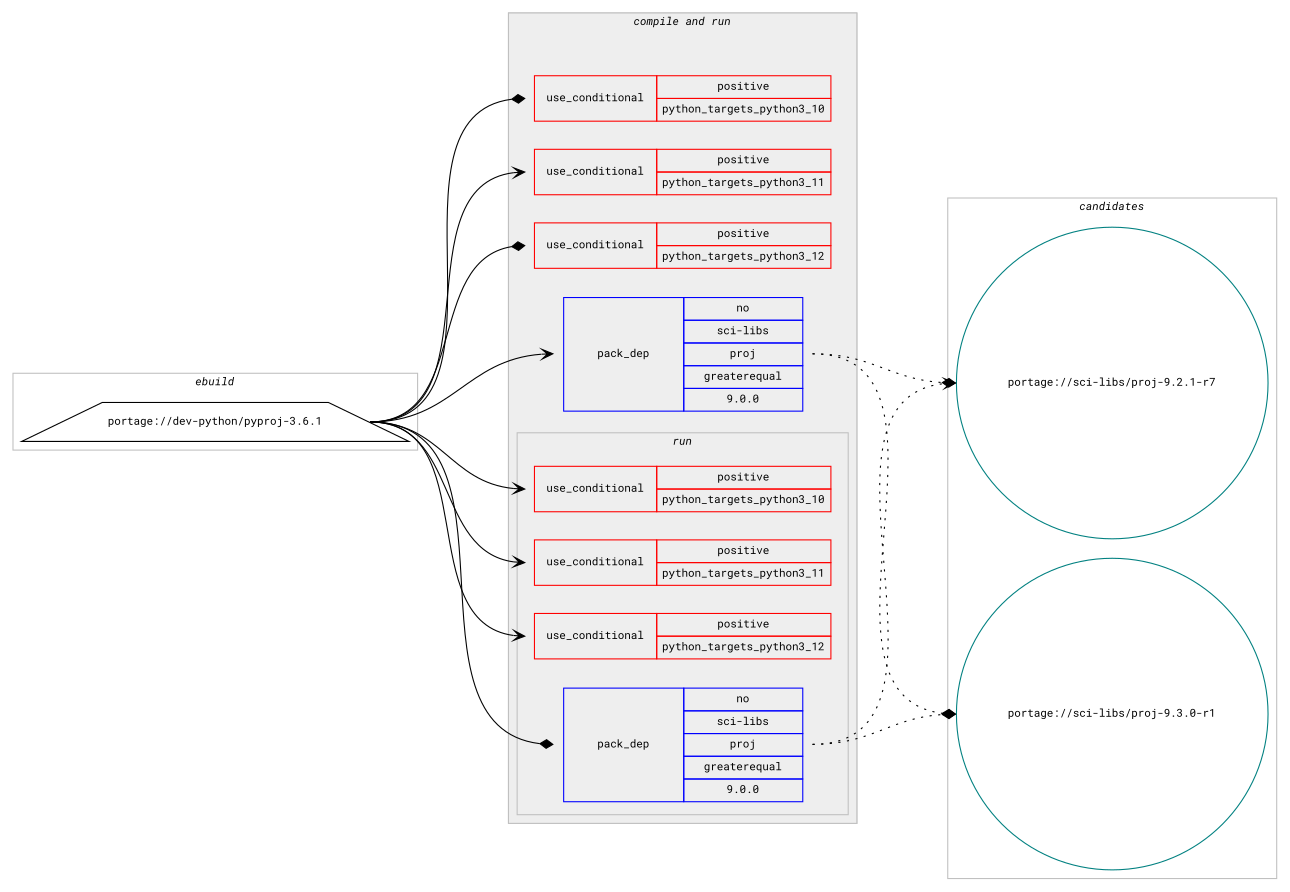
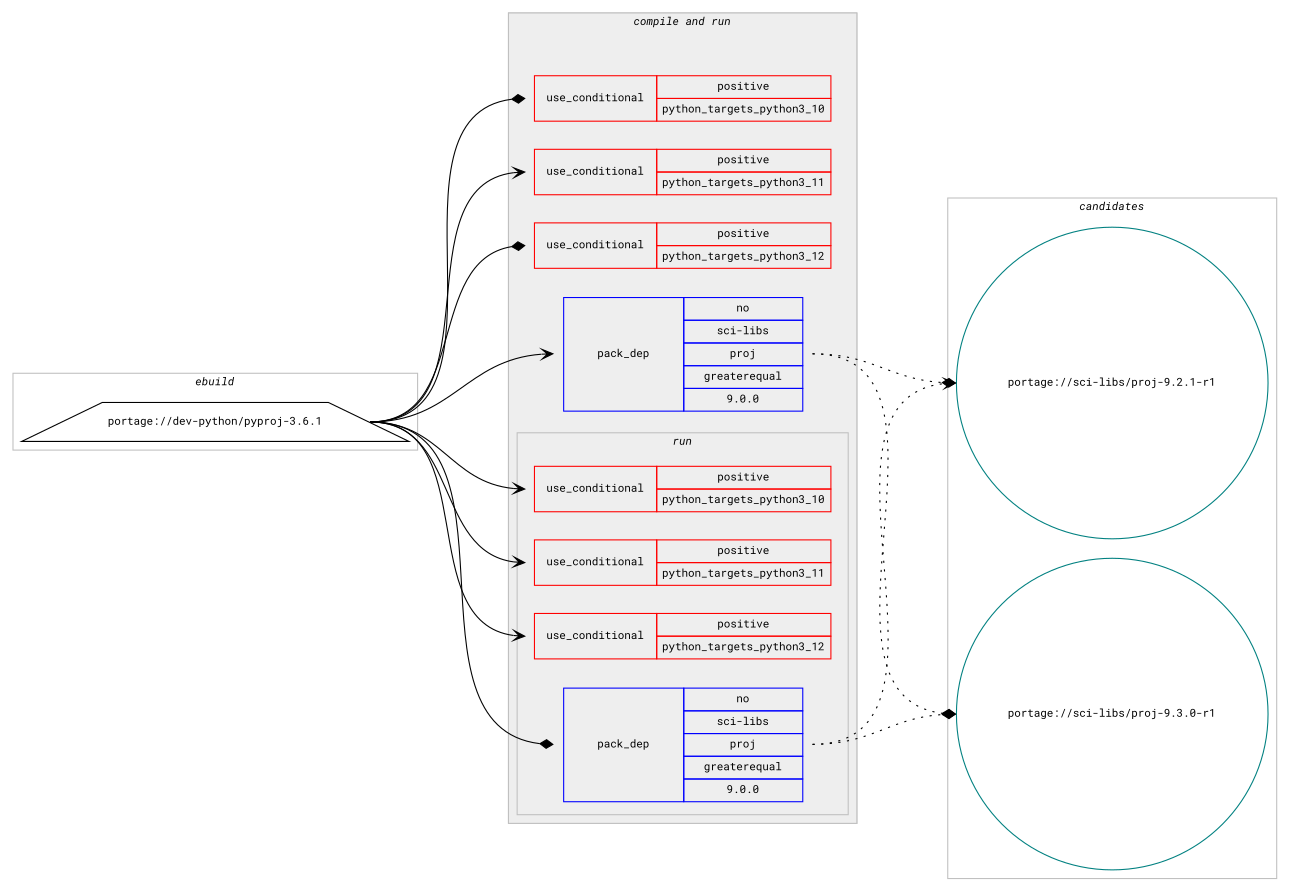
node "portage://sci-libs/proj-9.2.1-r7": label "portage://sci-libs/proj-9.2.1-r7" -> "portage://sci-libs/proj-9.2.1-r1"
